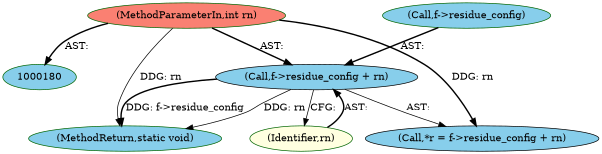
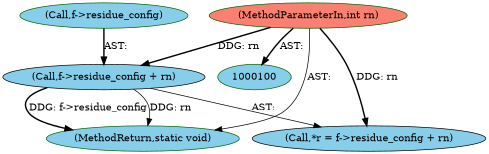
edge "(MethodParameterIn,int rn)" -> "(Call,f->residue_config + rn)": label "AST: " -> "DDG: rn"
node "1000180": label "1000180" -> "1000100"
edge "(MethodParameterIn,int rn)" -> "(MethodReturn,static void)": label "DDG: rn" -> "AST: "
node "(Identifier,rn)": removed
